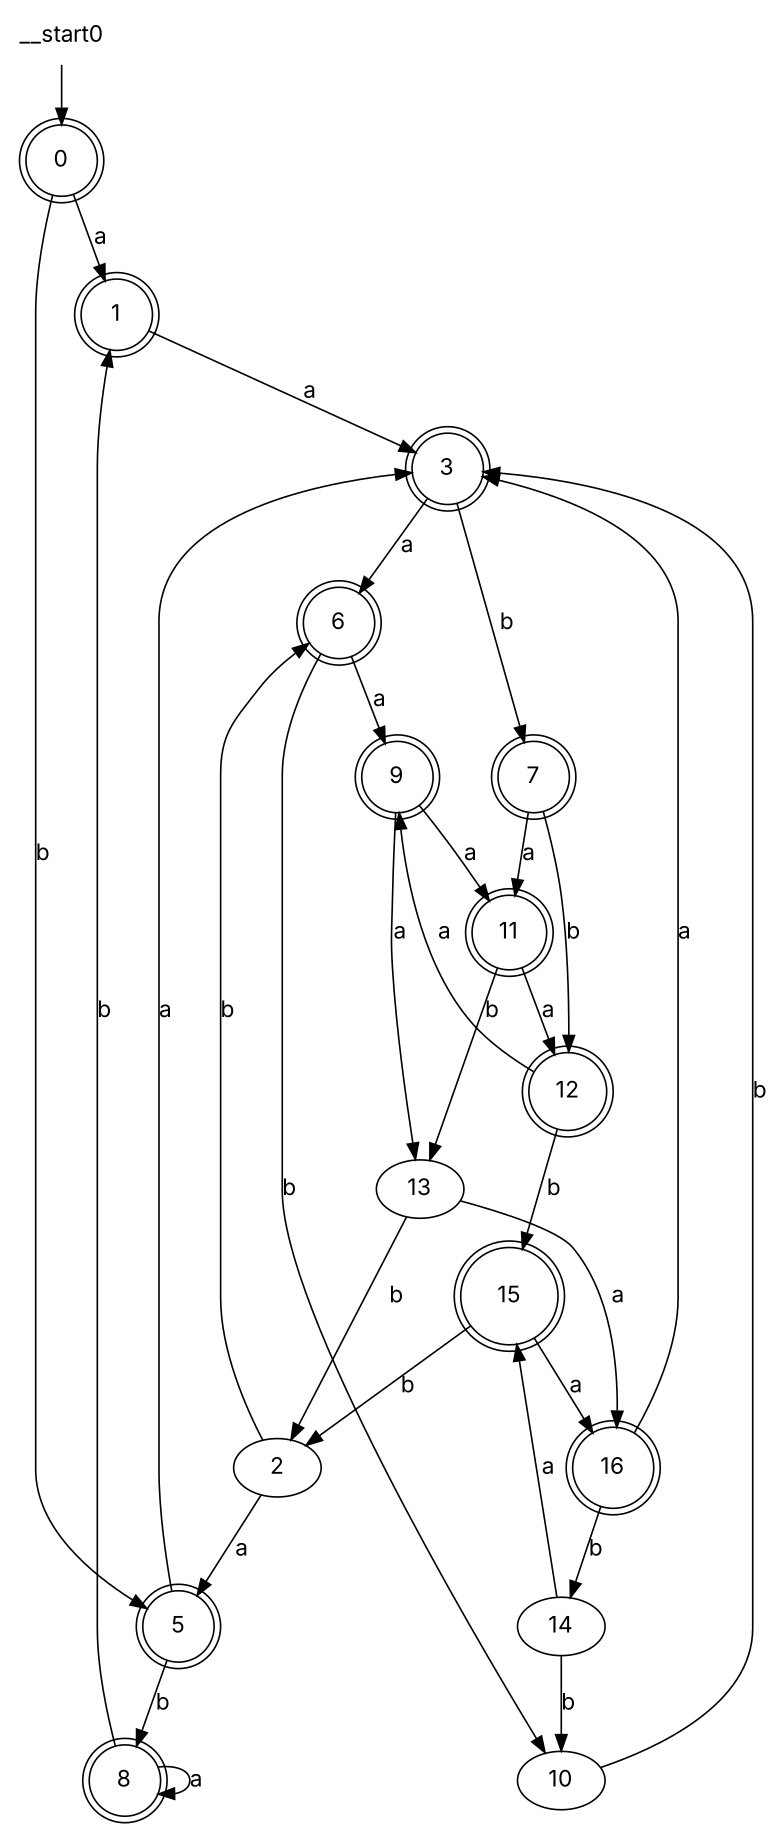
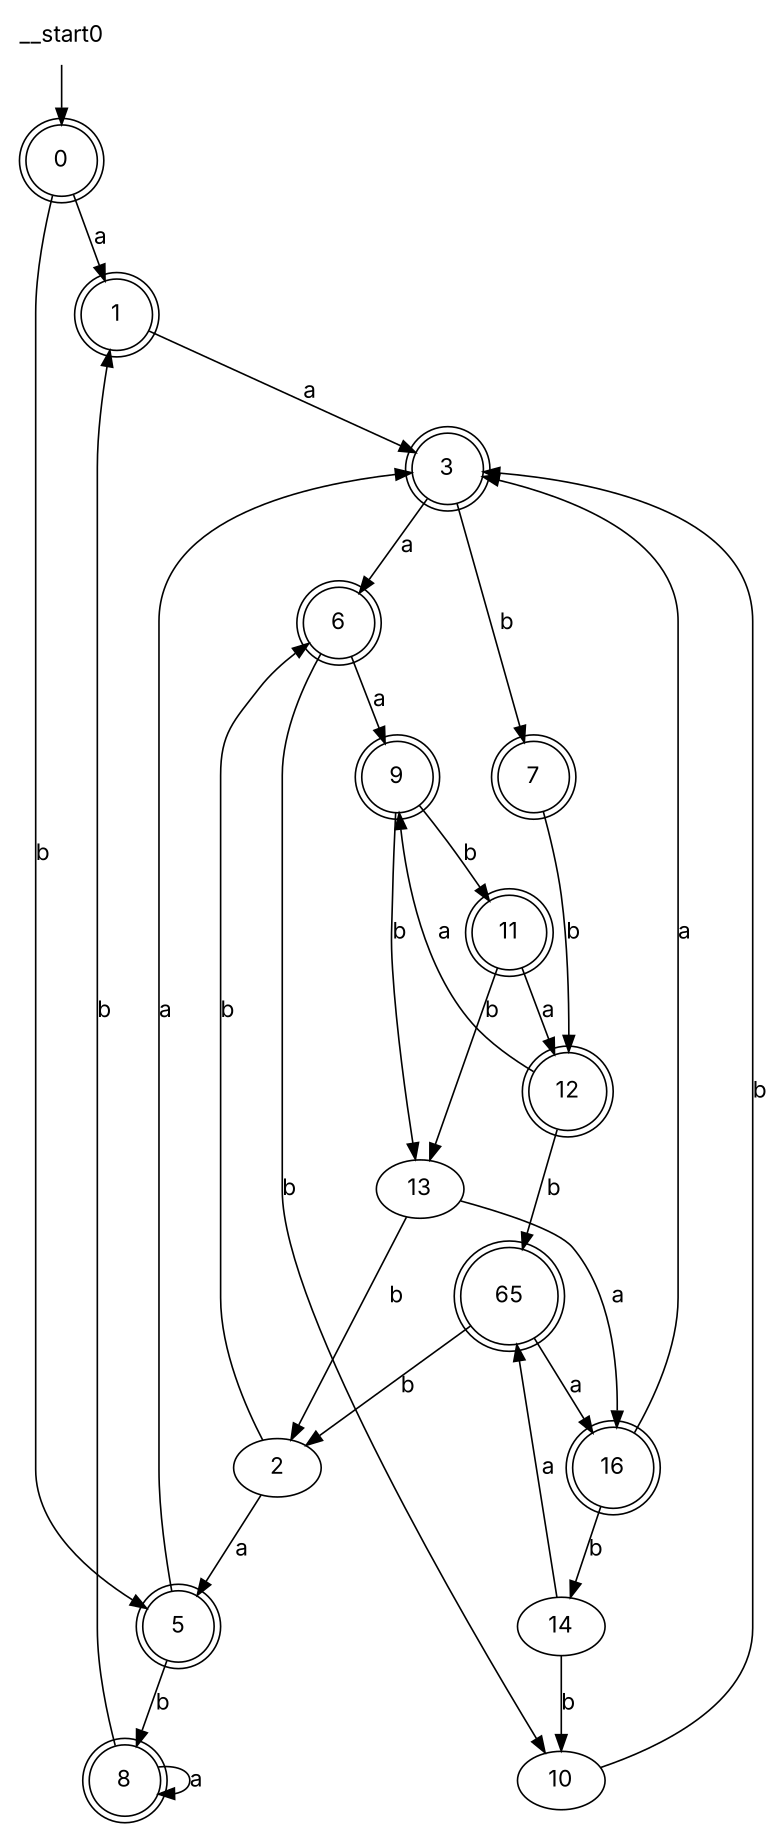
edge "7" -> "11": removed, label "a"
edge "9" -> "11": label "a" -> "b"
edge "9" -> "13": label "a" -> "b"
node "15": label "15" -> "65"
